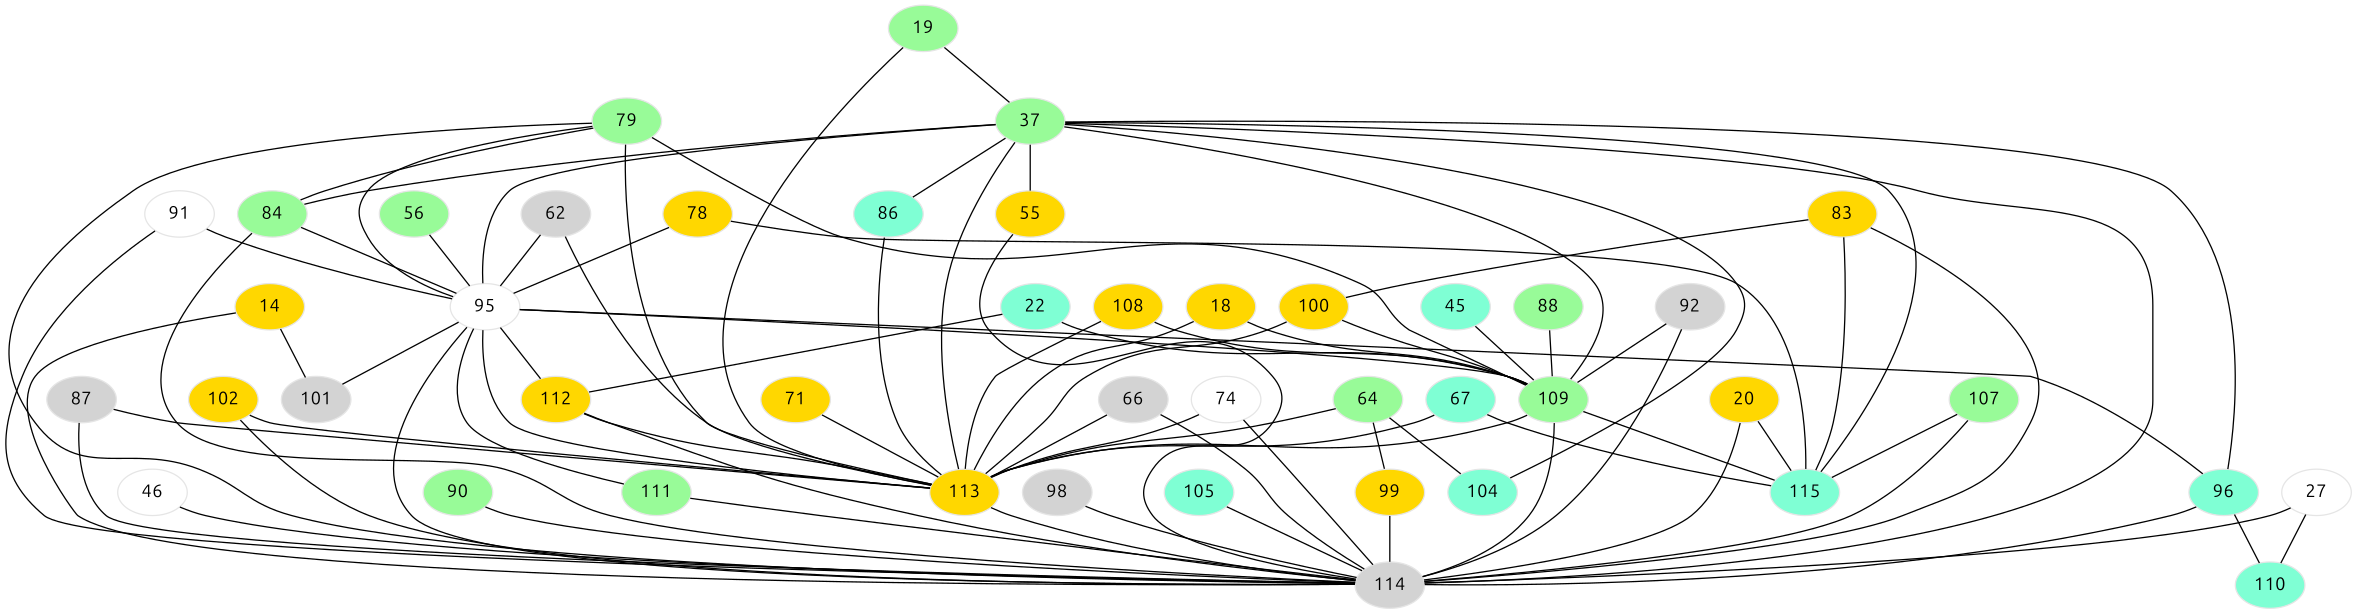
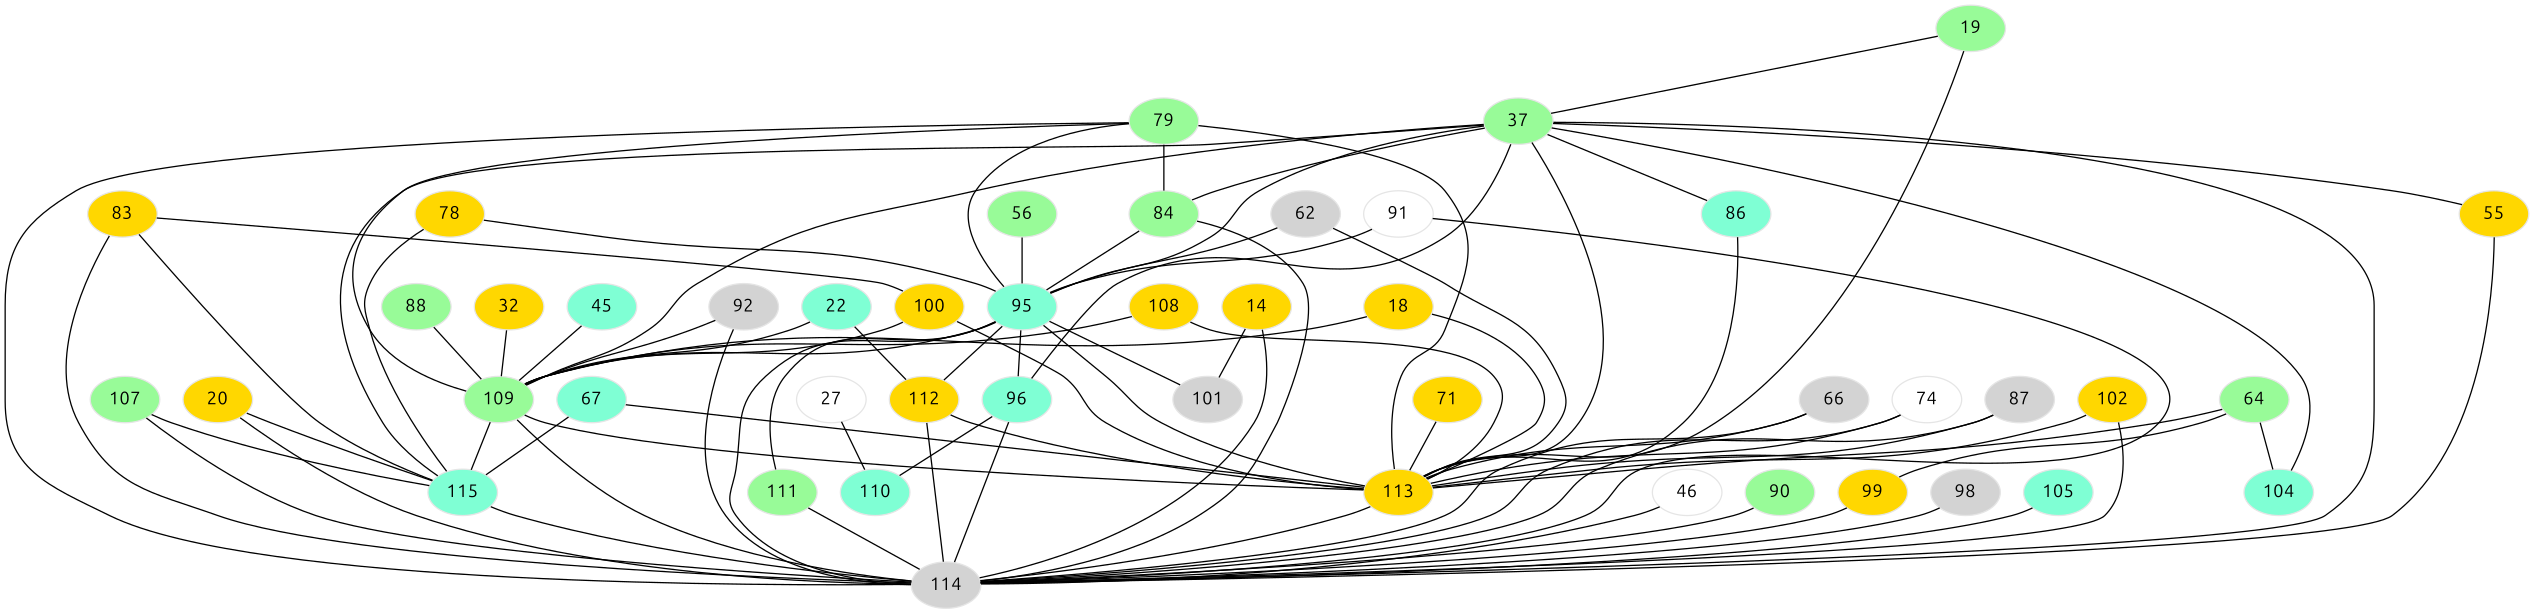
node "95": fillcolor white -> aquamarine
node "32": added
edge "27" -- "114": now "115" -- "114"
